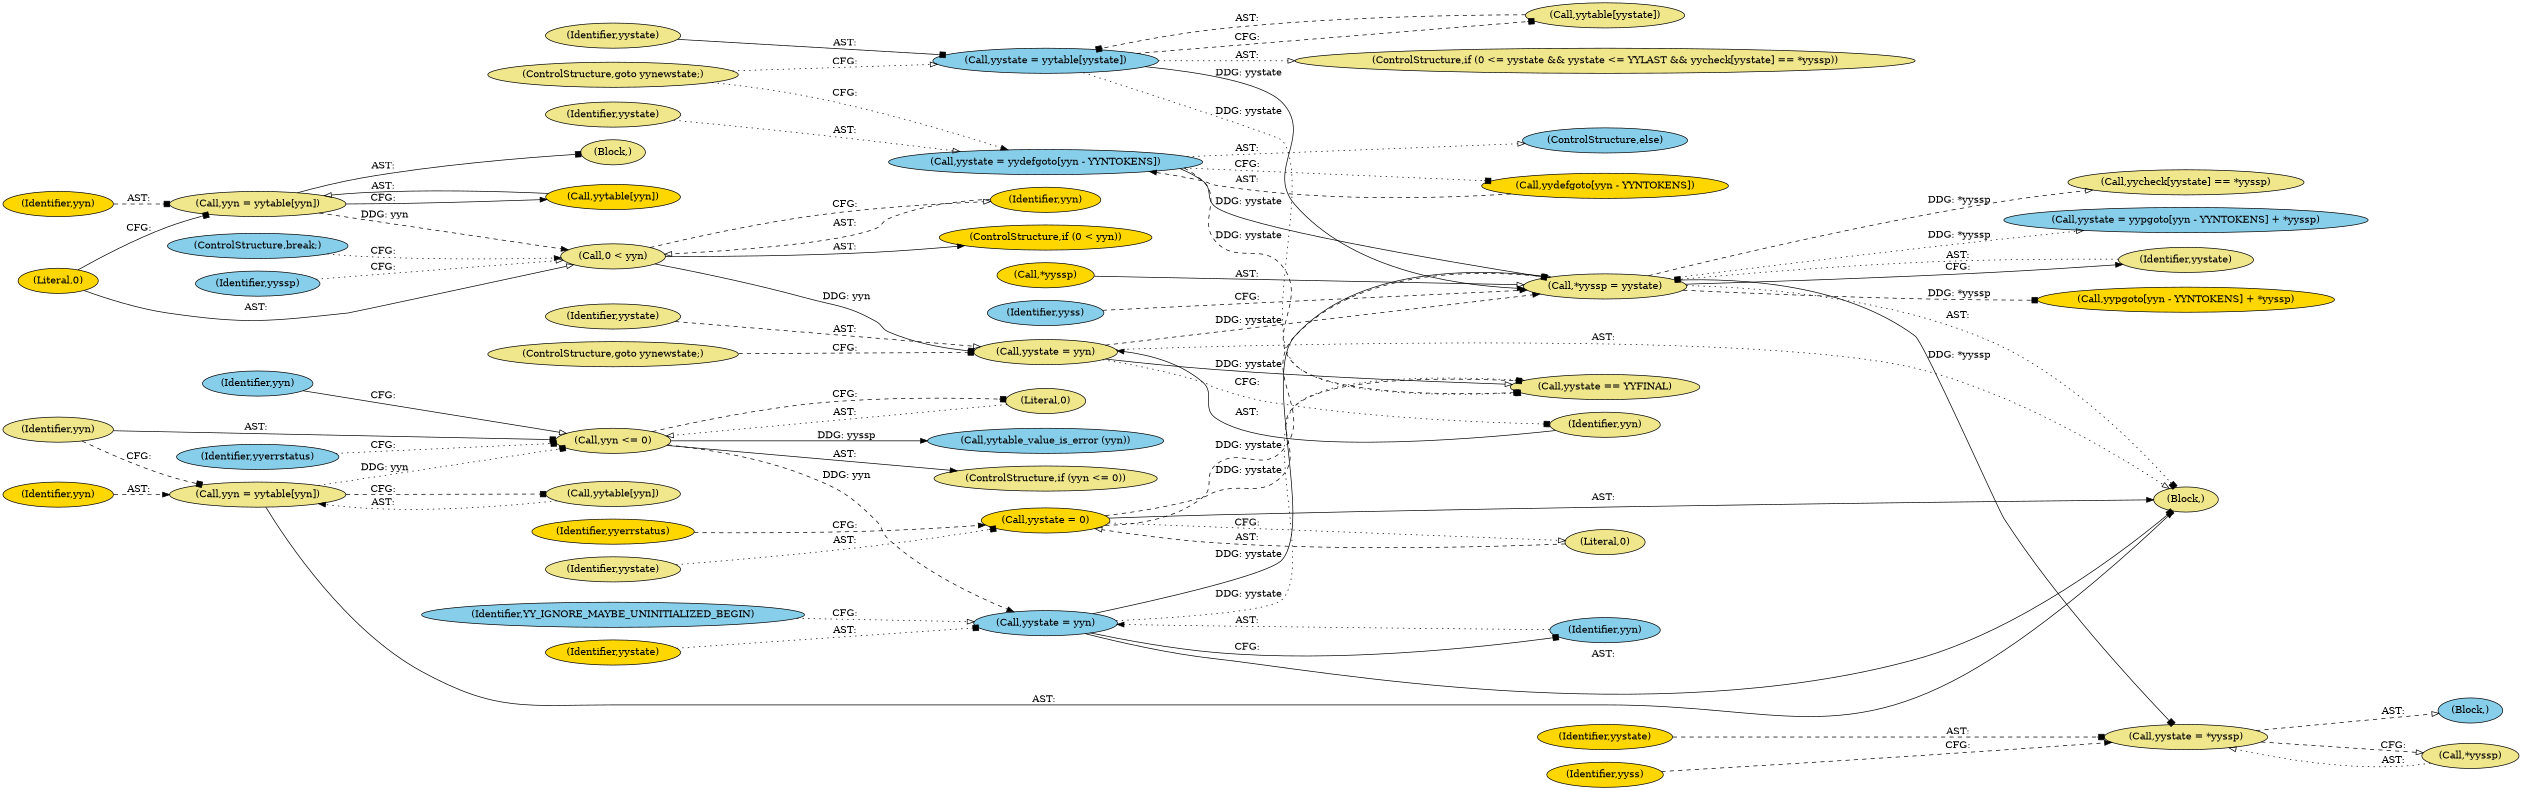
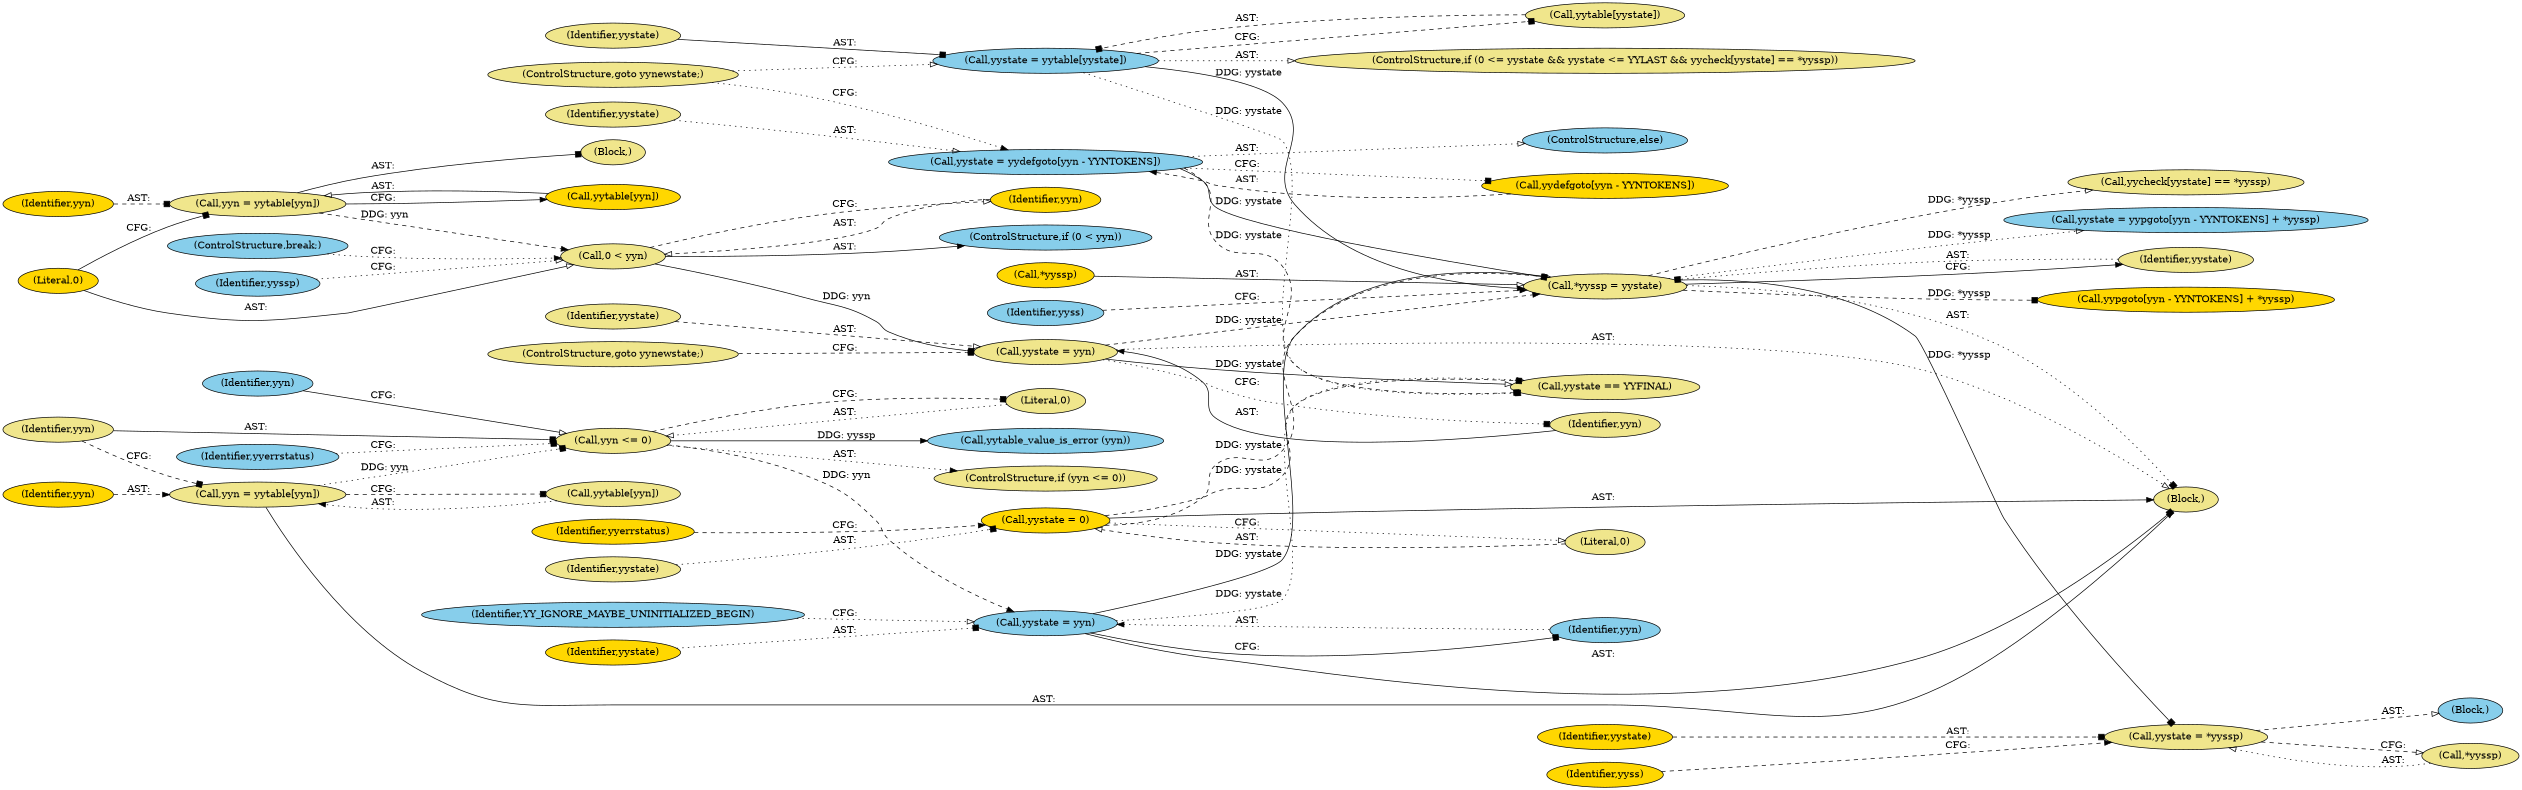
node "(ControlStructure,if (0 < yyn))": fillcolor gold -> skyblue
edge "(Call,yyn <= 0)" -> "(ControlStructure,if (yyn <= 0))": style solid -> dotted
